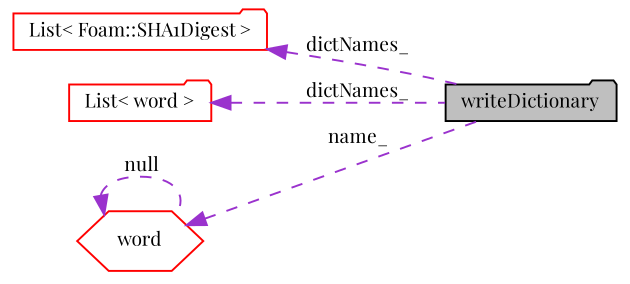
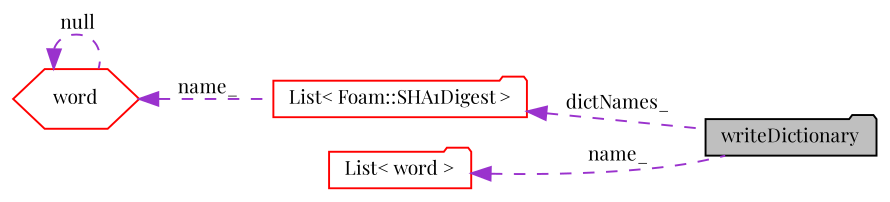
edge "writeDictionary" -> "List< word >": label " dictNames_" -> " name_"
edge "writeDictionary" -> "word": now "List< Foam::SHA1Digest >" -> "word"
